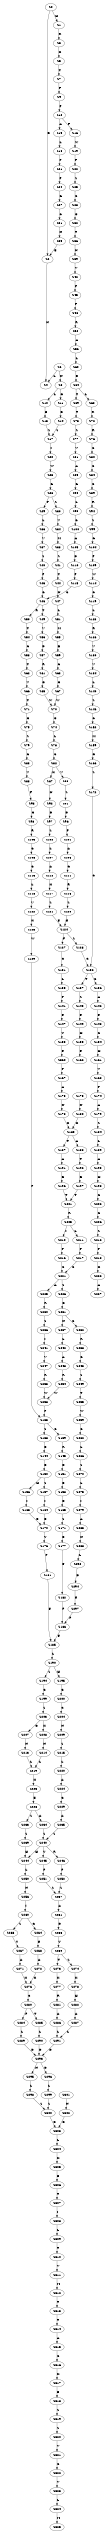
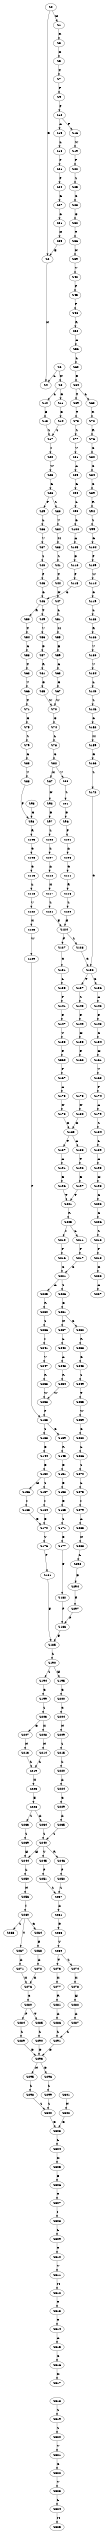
edge "S88" -> "S93": now "S88" -> "S98"
edge "S263" -> "S267": now "S260" -> "S267"
edge "S317" -> "S318": removed, label "E"
